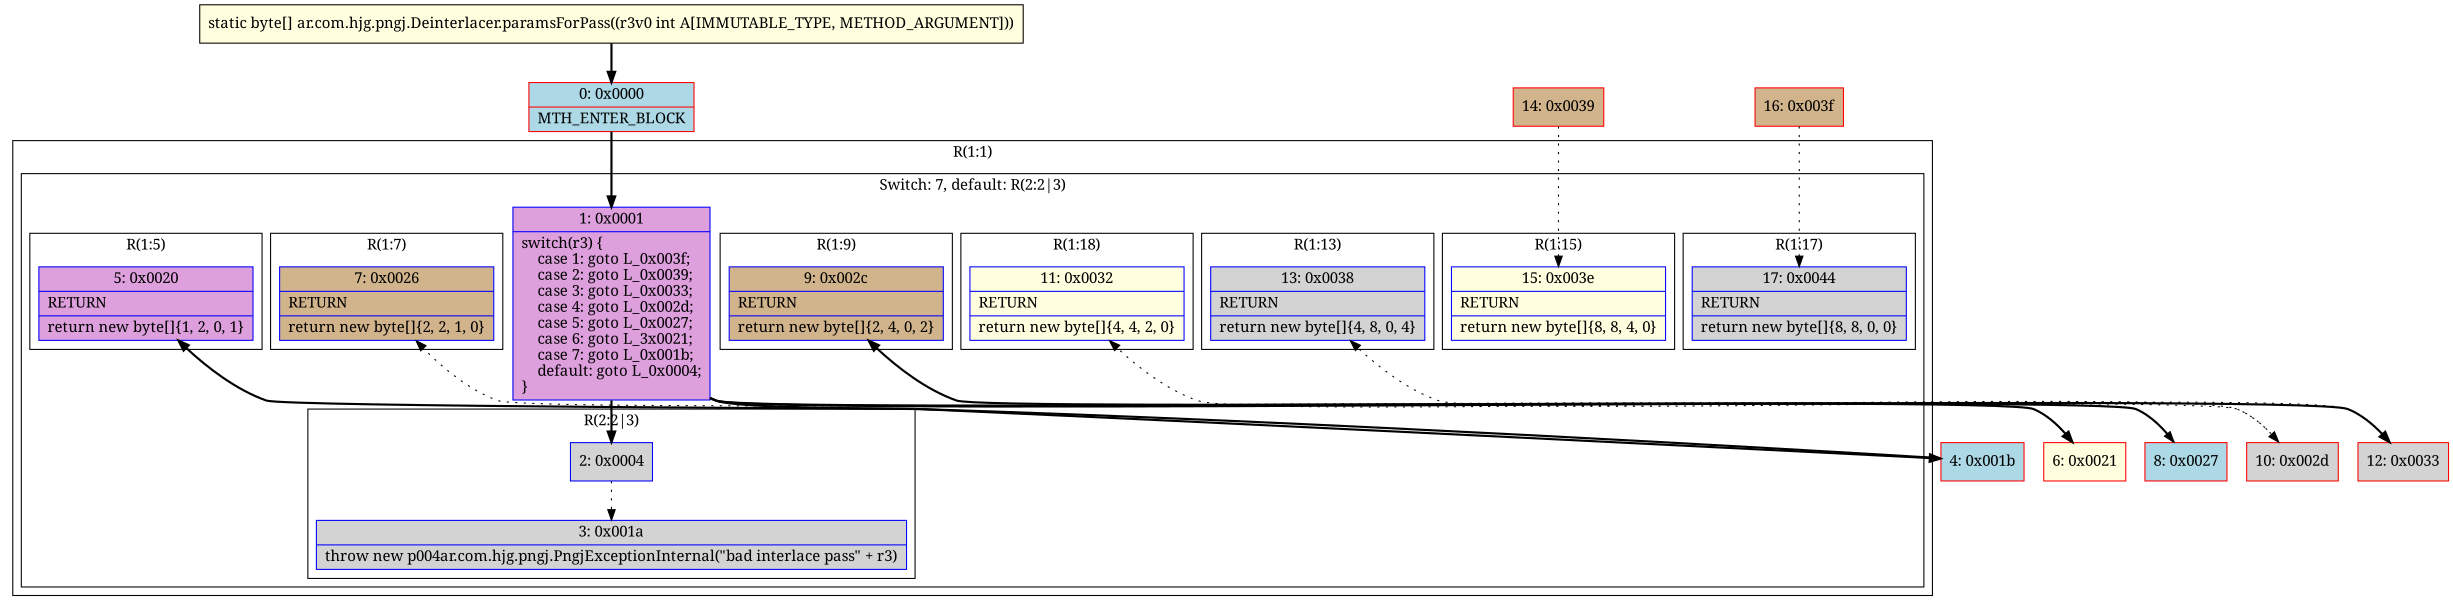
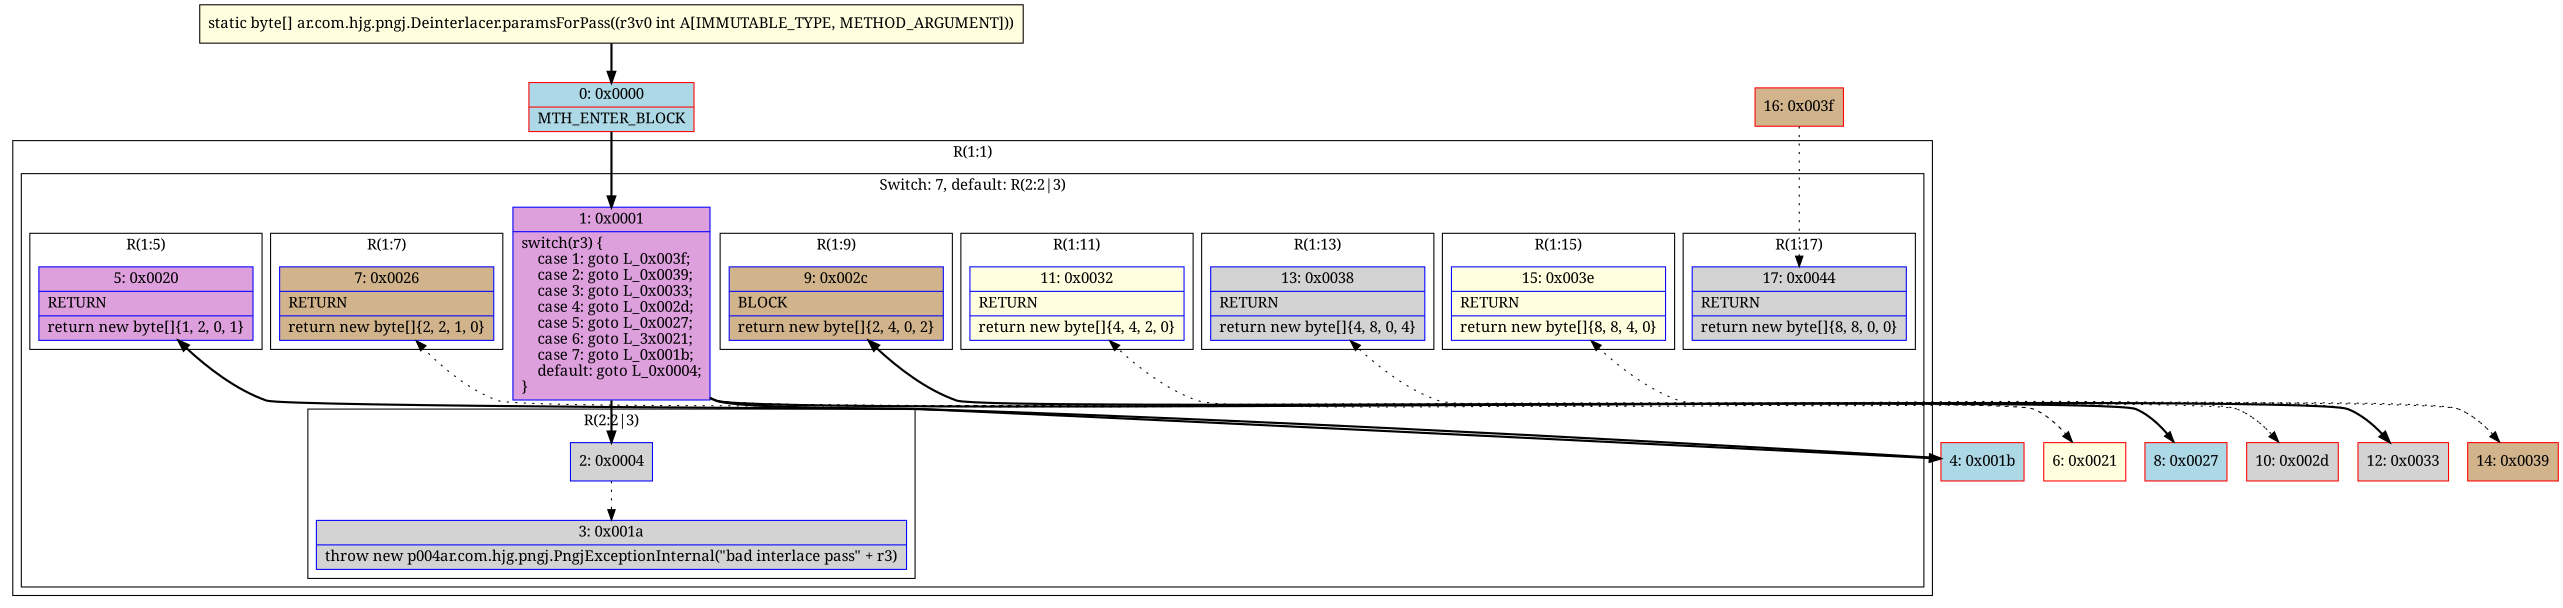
cluster "R(1:18)": label "R(1:18)" -> "R(1:11)"
node "9: 0x002c": text "RETURN" -> "BLOCK"
edge "1: 0x0001" -> "6: 0x0021": style bold -> dotted
edge "1: 0x0001" -> "14: 0x0039": added
